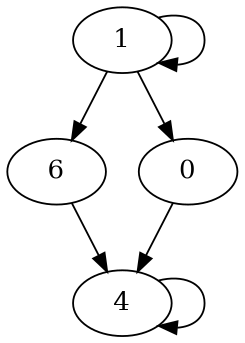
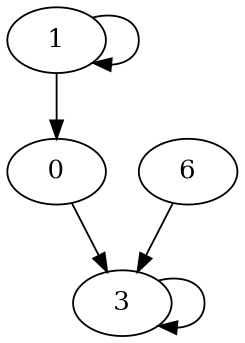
edge "1" -> "6": removed
node "4": label "4" -> "3"
